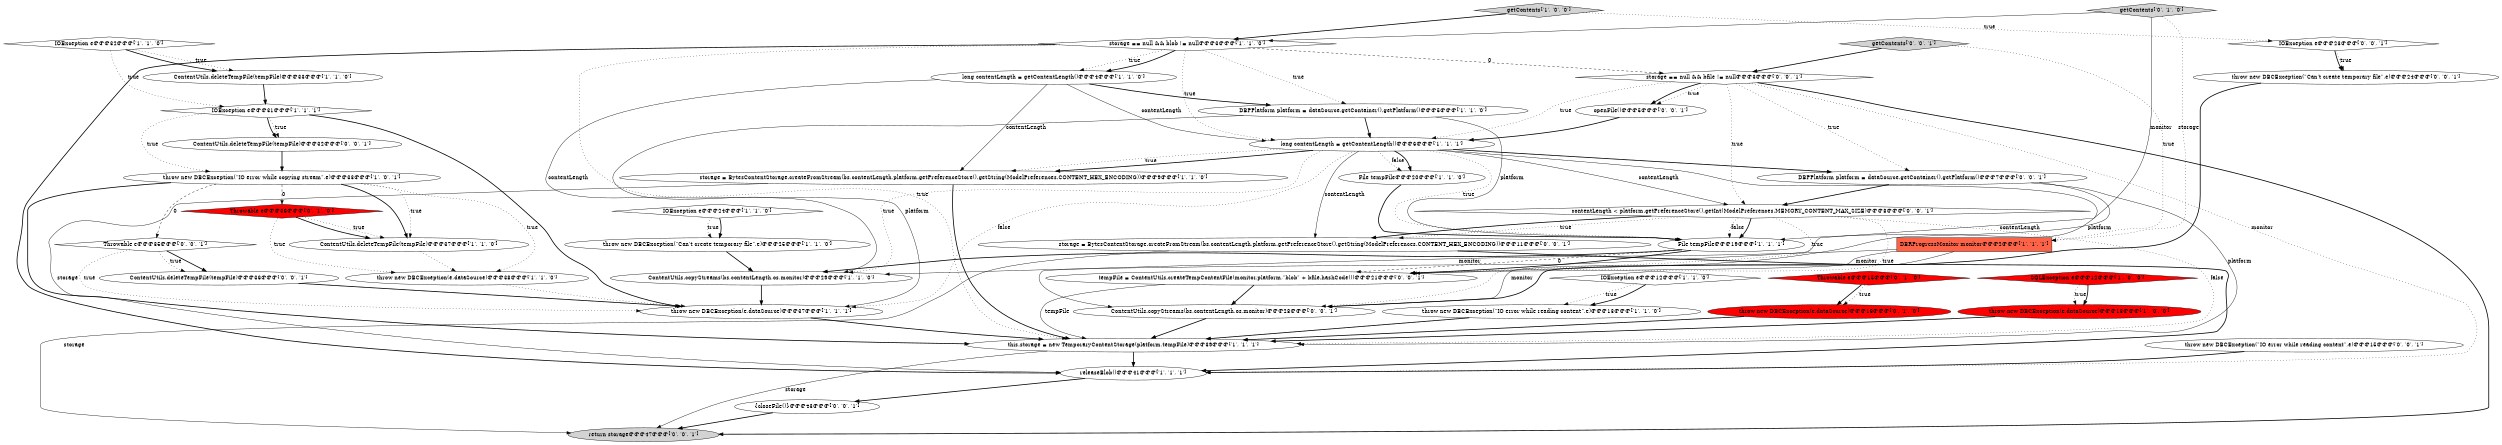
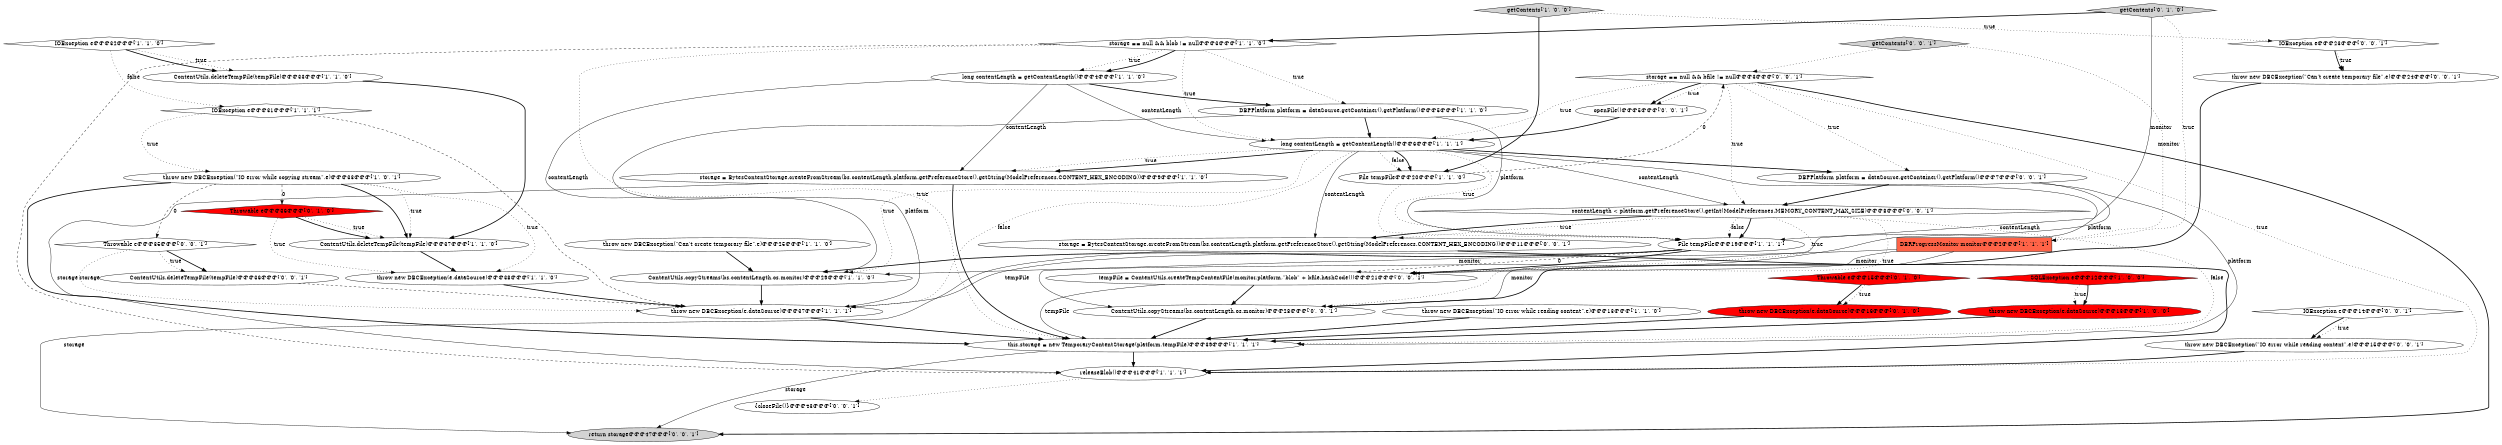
edge "getContents['1', '0', '0']" -> "storage == null && blob != null@@@3@@@['1', '1', '0']": now "getContents['1', '0', '0']" -> "File tempFile@@@20@@@['1', '1', '0']"
edge "getContents['0', '1', '0']" -> "storage == null && blob != null@@@3@@@['1', '1', '0']": style solid -> bold
edge "storage == null && blob != null@@@3@@@['1', '1', '0']" -> "storage == null && bfile != null@@@3@@@['0', '0', '1']": now "File tempFile@@@20@@@['1', '1', '0']" -> "storage == null && bfile != null@@@3@@@['0', '0', '1']"
edge "getContents['0', '0', '1']" -> "storage == null && bfile != null@@@3@@@['0', '0', '1']": style bold -> dotted
edge "IOException e@@@32@@@['1', '1', '0']" -> "IOException e@@@31@@@['1', '1', '1']": label "true" -> "false"
edge "ContentUtils.deleteTempFile(tempFile)@@@33@@@['1', '1', '0']" -> "IOException e@@@31@@@['1', '1', '1']": now "ContentUtils.deleteTempFile(tempFile)@@@33@@@['1', '1', '0']" -> "ContentUtils.deleteTempFile(tempFile)@@@37@@@['1', '1', '0']"
edge "getContents['0', '1', '0']" -> "DBRProgressMonitor monitor@@@2@@@['1', '1', '1']": label "storage" -> "true"
node "ContentUtils.deleteTempFile(tempFile)@@@32@@@['0', '0', '1']": removed
edge "getContents['0', '0', '1']" -> "DBRProgressMonitor monitor@@@2@@@['1', '1', '1']": label "true" -> "monitor"
edge "IOException e@@@31@@@['1', '1', '1']" -> "throw new DBCException(e,dataSource)@@@37@@@['1', '1', '1']": style bold -> dashed
node "IOException e@@@24@@@['1', '1', '0']": removed
edge "storage == null && blob != null@@@3@@@['1', '1', '0']" -> "releaseBlob()@@@41@@@['1', '1', '1']": style bold -> dashed
edge "storage == null && bfile != null@@@3@@@['0', '0', '1']" -> "releaseBlob()@@@41@@@['1', '1', '1']": label "monitor" -> "true"
edge "File tempFile@@@20@@@['1', '1', '0']" -> "File tempFile@@@19@@@['1', '1', '1']": style bold -> dotted
edge "File tempFile@@@19@@@['1', '1', '1']" -> "throw new DBCException(e,dataSource)@@@37@@@['1', '1', '1']": added, label "tempFile"
edge "ContentUtils.deleteTempFile(tempFile)@@@37@@@['1', '1', '0']" -> "throw new DBCException(e,dataSource)@@@38@@@['1', '1', '0']": style dotted -> bold
edge "Throwable e@@@35@@@['0', '0', '1']" -> "throw new DBCException(e,dataSource)@@@37@@@['1', '1', '1']": label "true" -> "storage"
node "IOException e@@@12@@@['1', '1', '0']": removed
edge "ContentUtils.deleteTempFile(tempFile)@@@36@@@['0', '0', '1']" -> "throw new DBCException(e,dataSource)@@@37@@@['1', '1', '1']": style bold -> dashed
edge "throw new DBCException(e,dataSource)@@@38@@@['1', '1', '0']" -> "throw new DBCException(e,dataSource)@@@37@@@['1', '1', '1']": style dotted -> bold
node "IOException e@@@14@@@['0', '0', '1']": added
edge "releaseBlob()@@@41@@@['1', '1', '1']" -> "{closeFile()}@@@43@@@['0', '0', '1']": style bold -> dotted
edge "{closeFile()}@@@43@@@['0', '0', '1']" -> "return storage@@@47@@@['0', '0', '1']": removed
